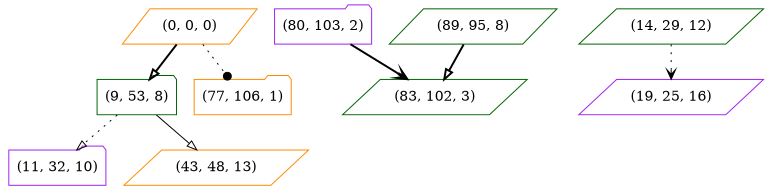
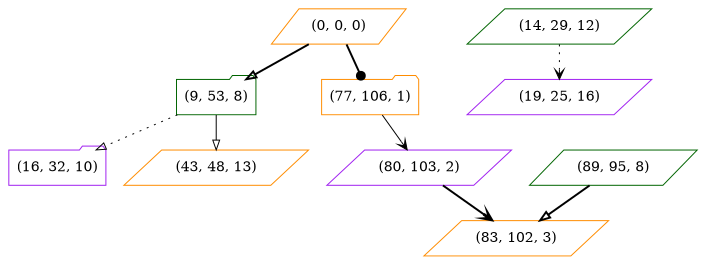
node "(80, 103, 2)": shape folder -> parallelogram
edge "(0, 0, 0)" -> "(77, 106, 1)": style dotted -> bold
node "(83, 102, 3)": color darkgreen -> darkorange
edge "(77, 106, 1)" -> "(80, 103, 2)": added
node "(11, 32, 10)": label "(11, 32, 10)" -> "(16, 32, 10)"
